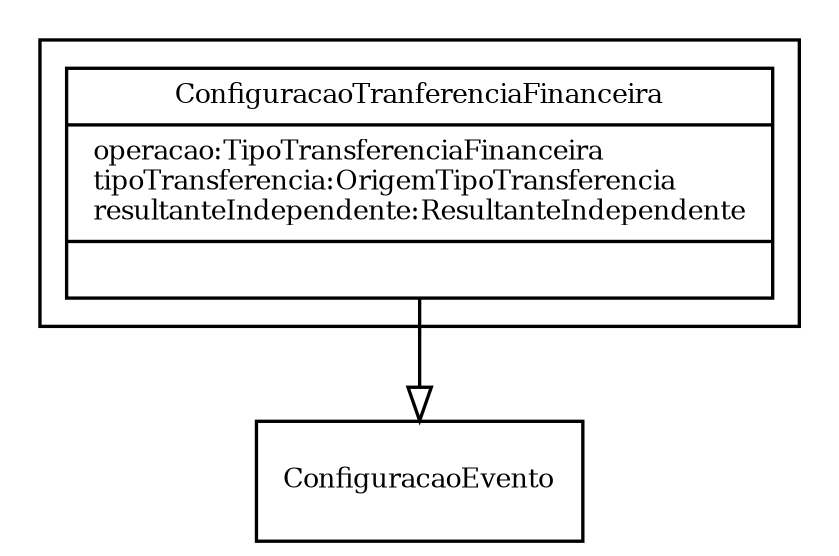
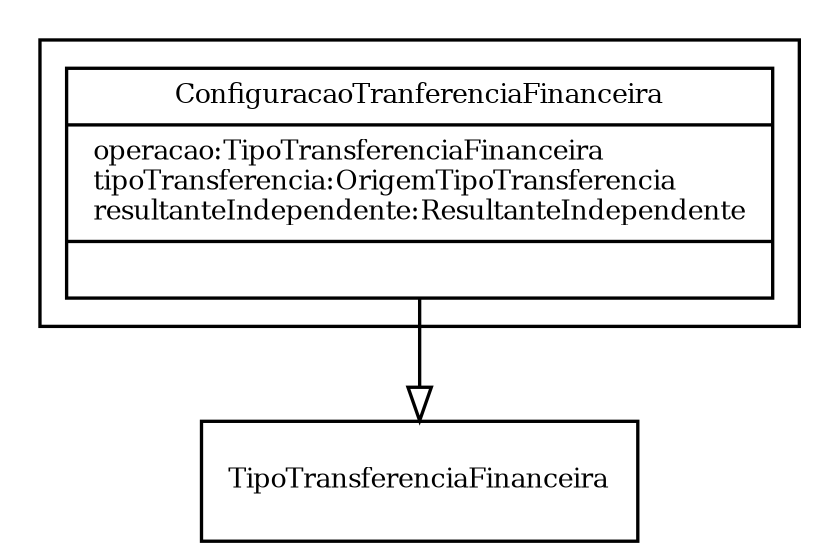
node "ConfiguracaoEvento": label "ConfiguracaoEvento" -> "TipoTransferenciaFinanceira"
